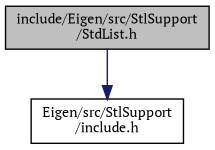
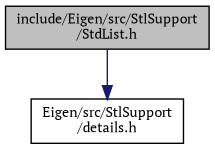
node "Eigen/src/StlSupport /include.h": label "Eigen/src/StlSupport /include.h" -> "Eigen/src/StlSupport /details.h"
